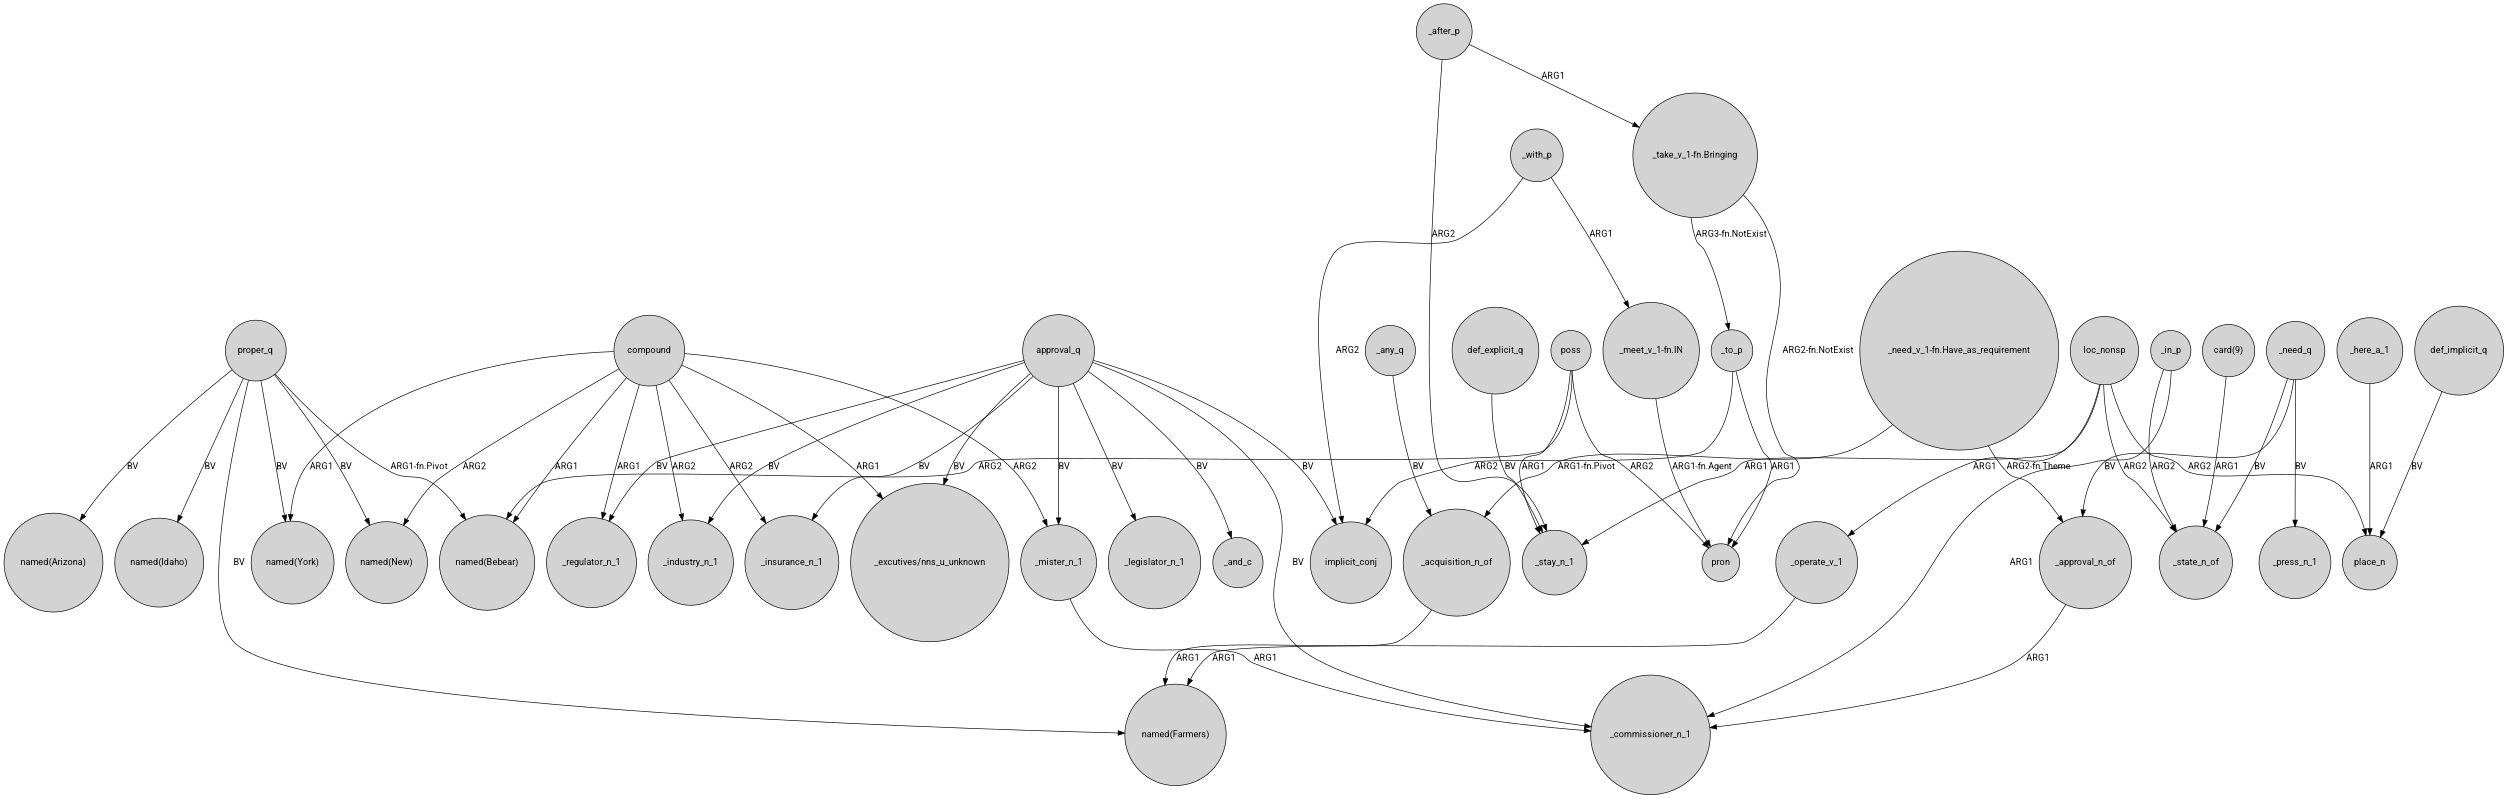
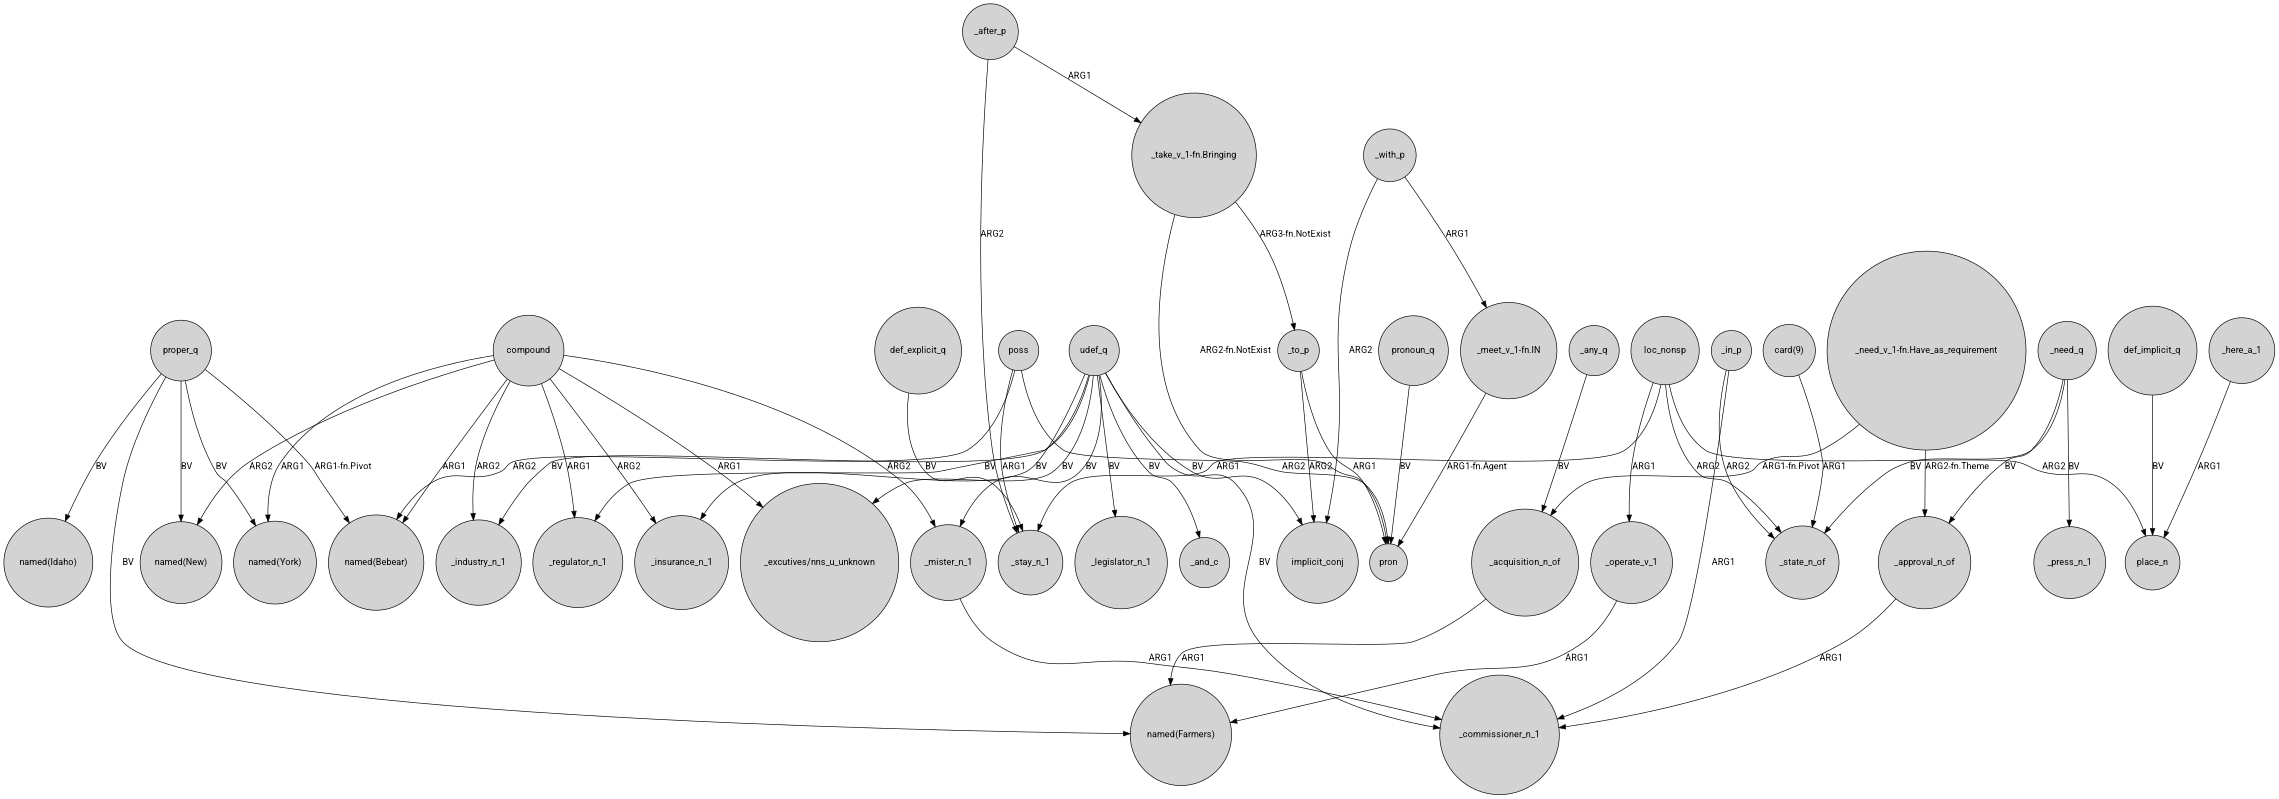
node "approval_q": label "approval_q" -> "udef_q"
node "pronoun_q": added
node "named(Arizona)": removed
